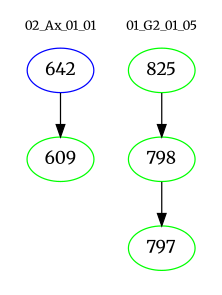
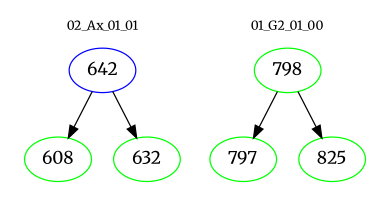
cluster "01_G2_01_05": label "01_G2_01_05" -> "01_G2_01_00"
edge "825" -> "798": reversed
node "609": label "609" -> "608"
node "632": added
